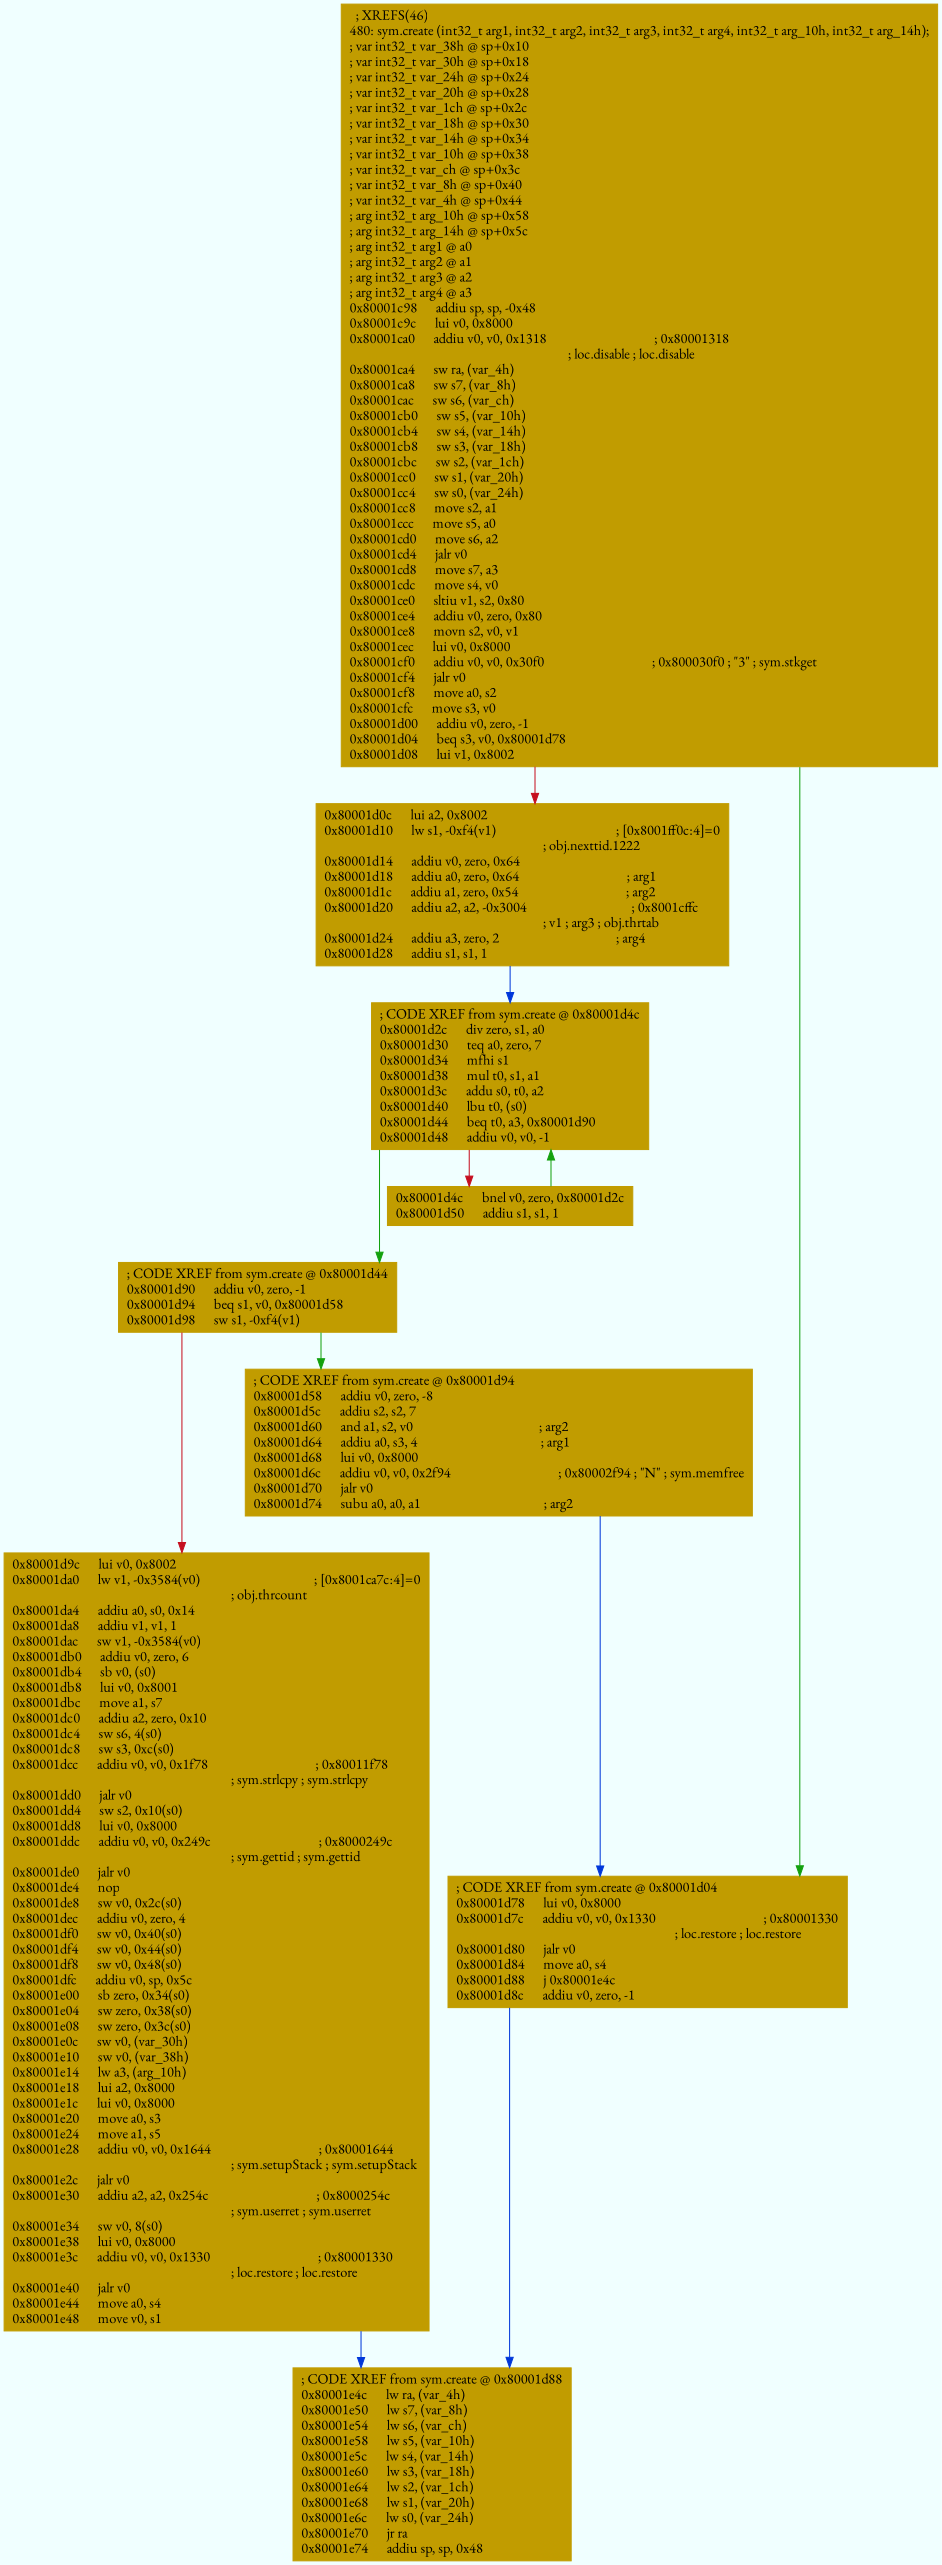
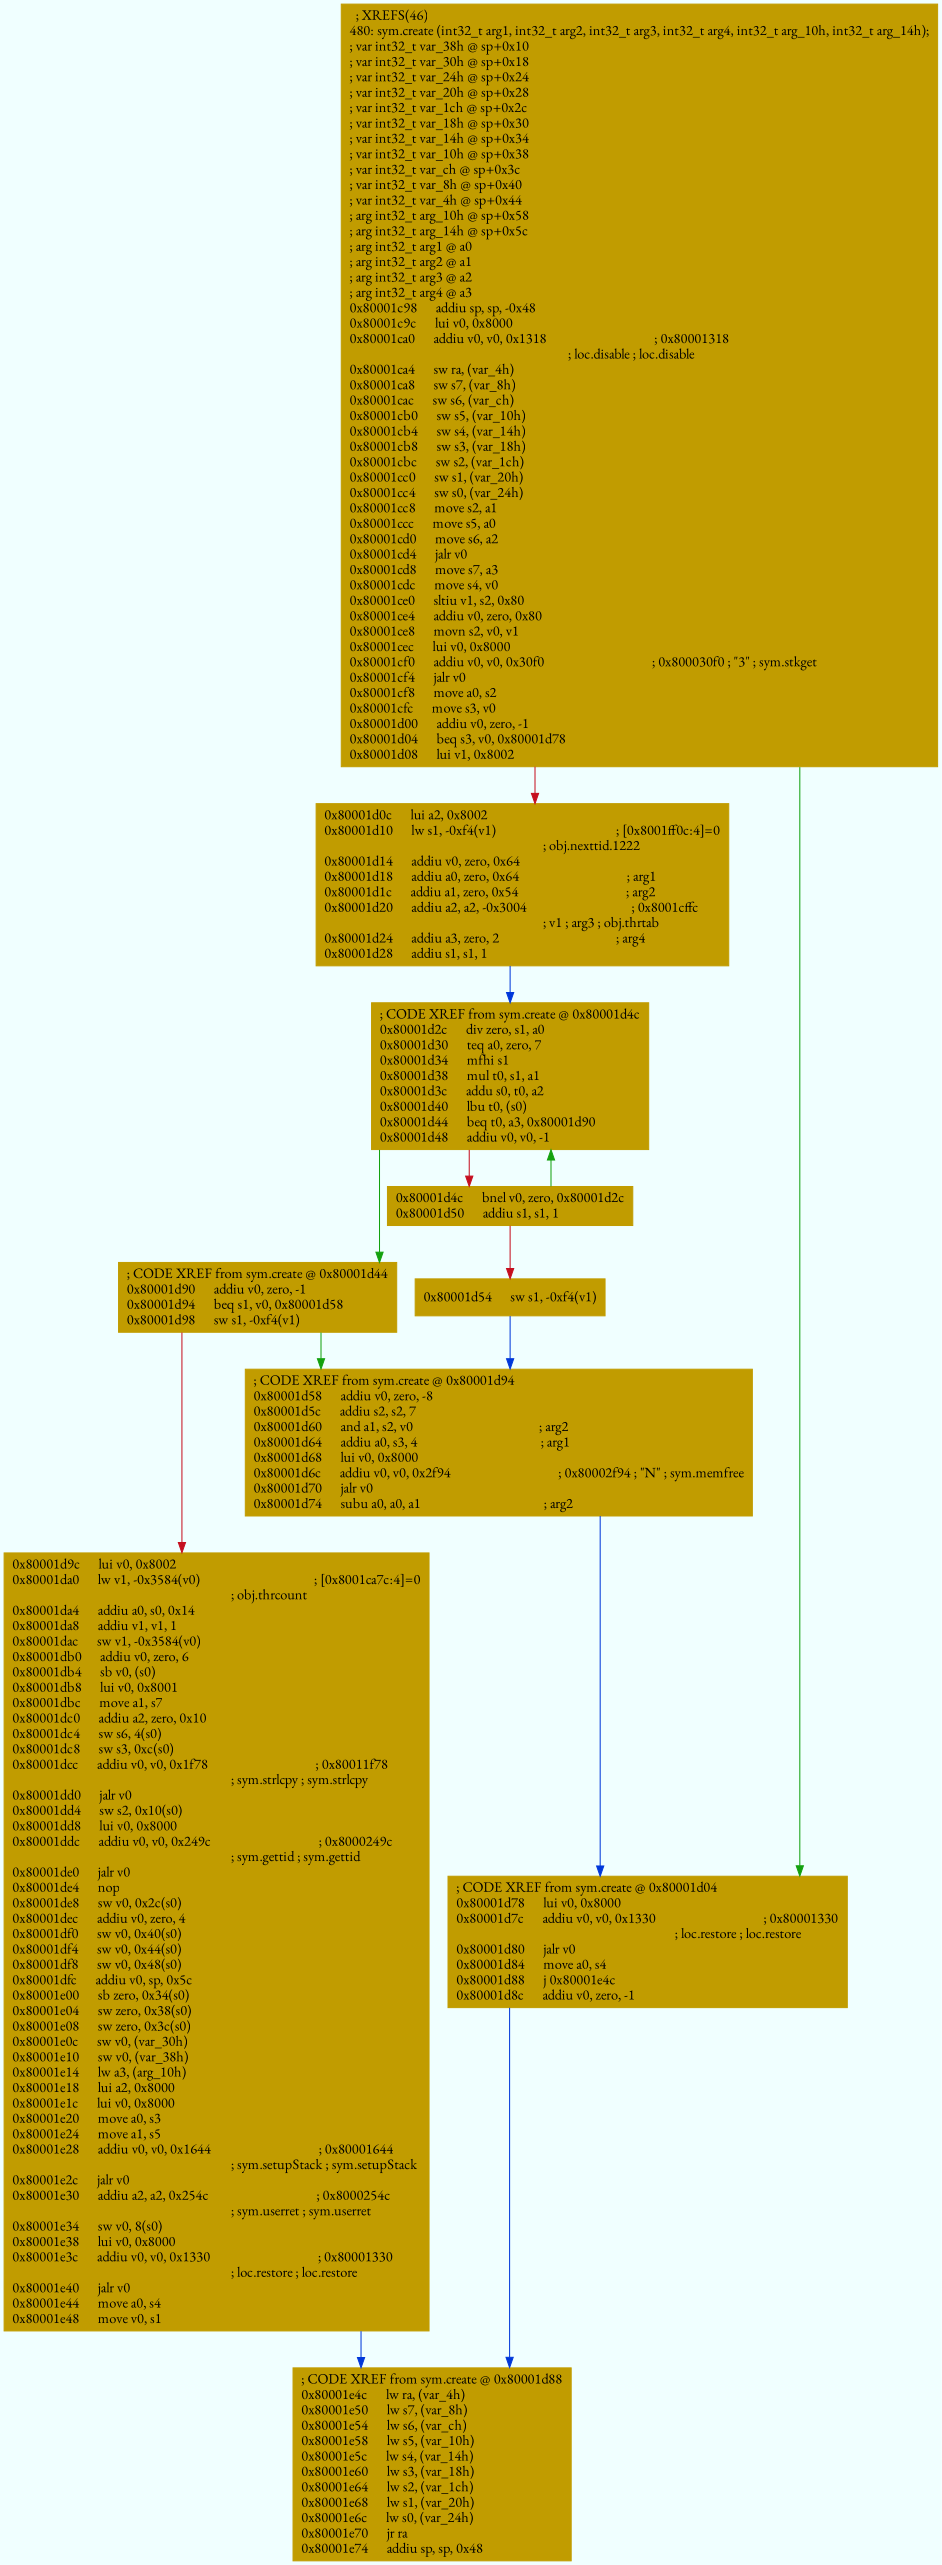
node "0x80001d54      sw s1, -0xf4(v1)": added
